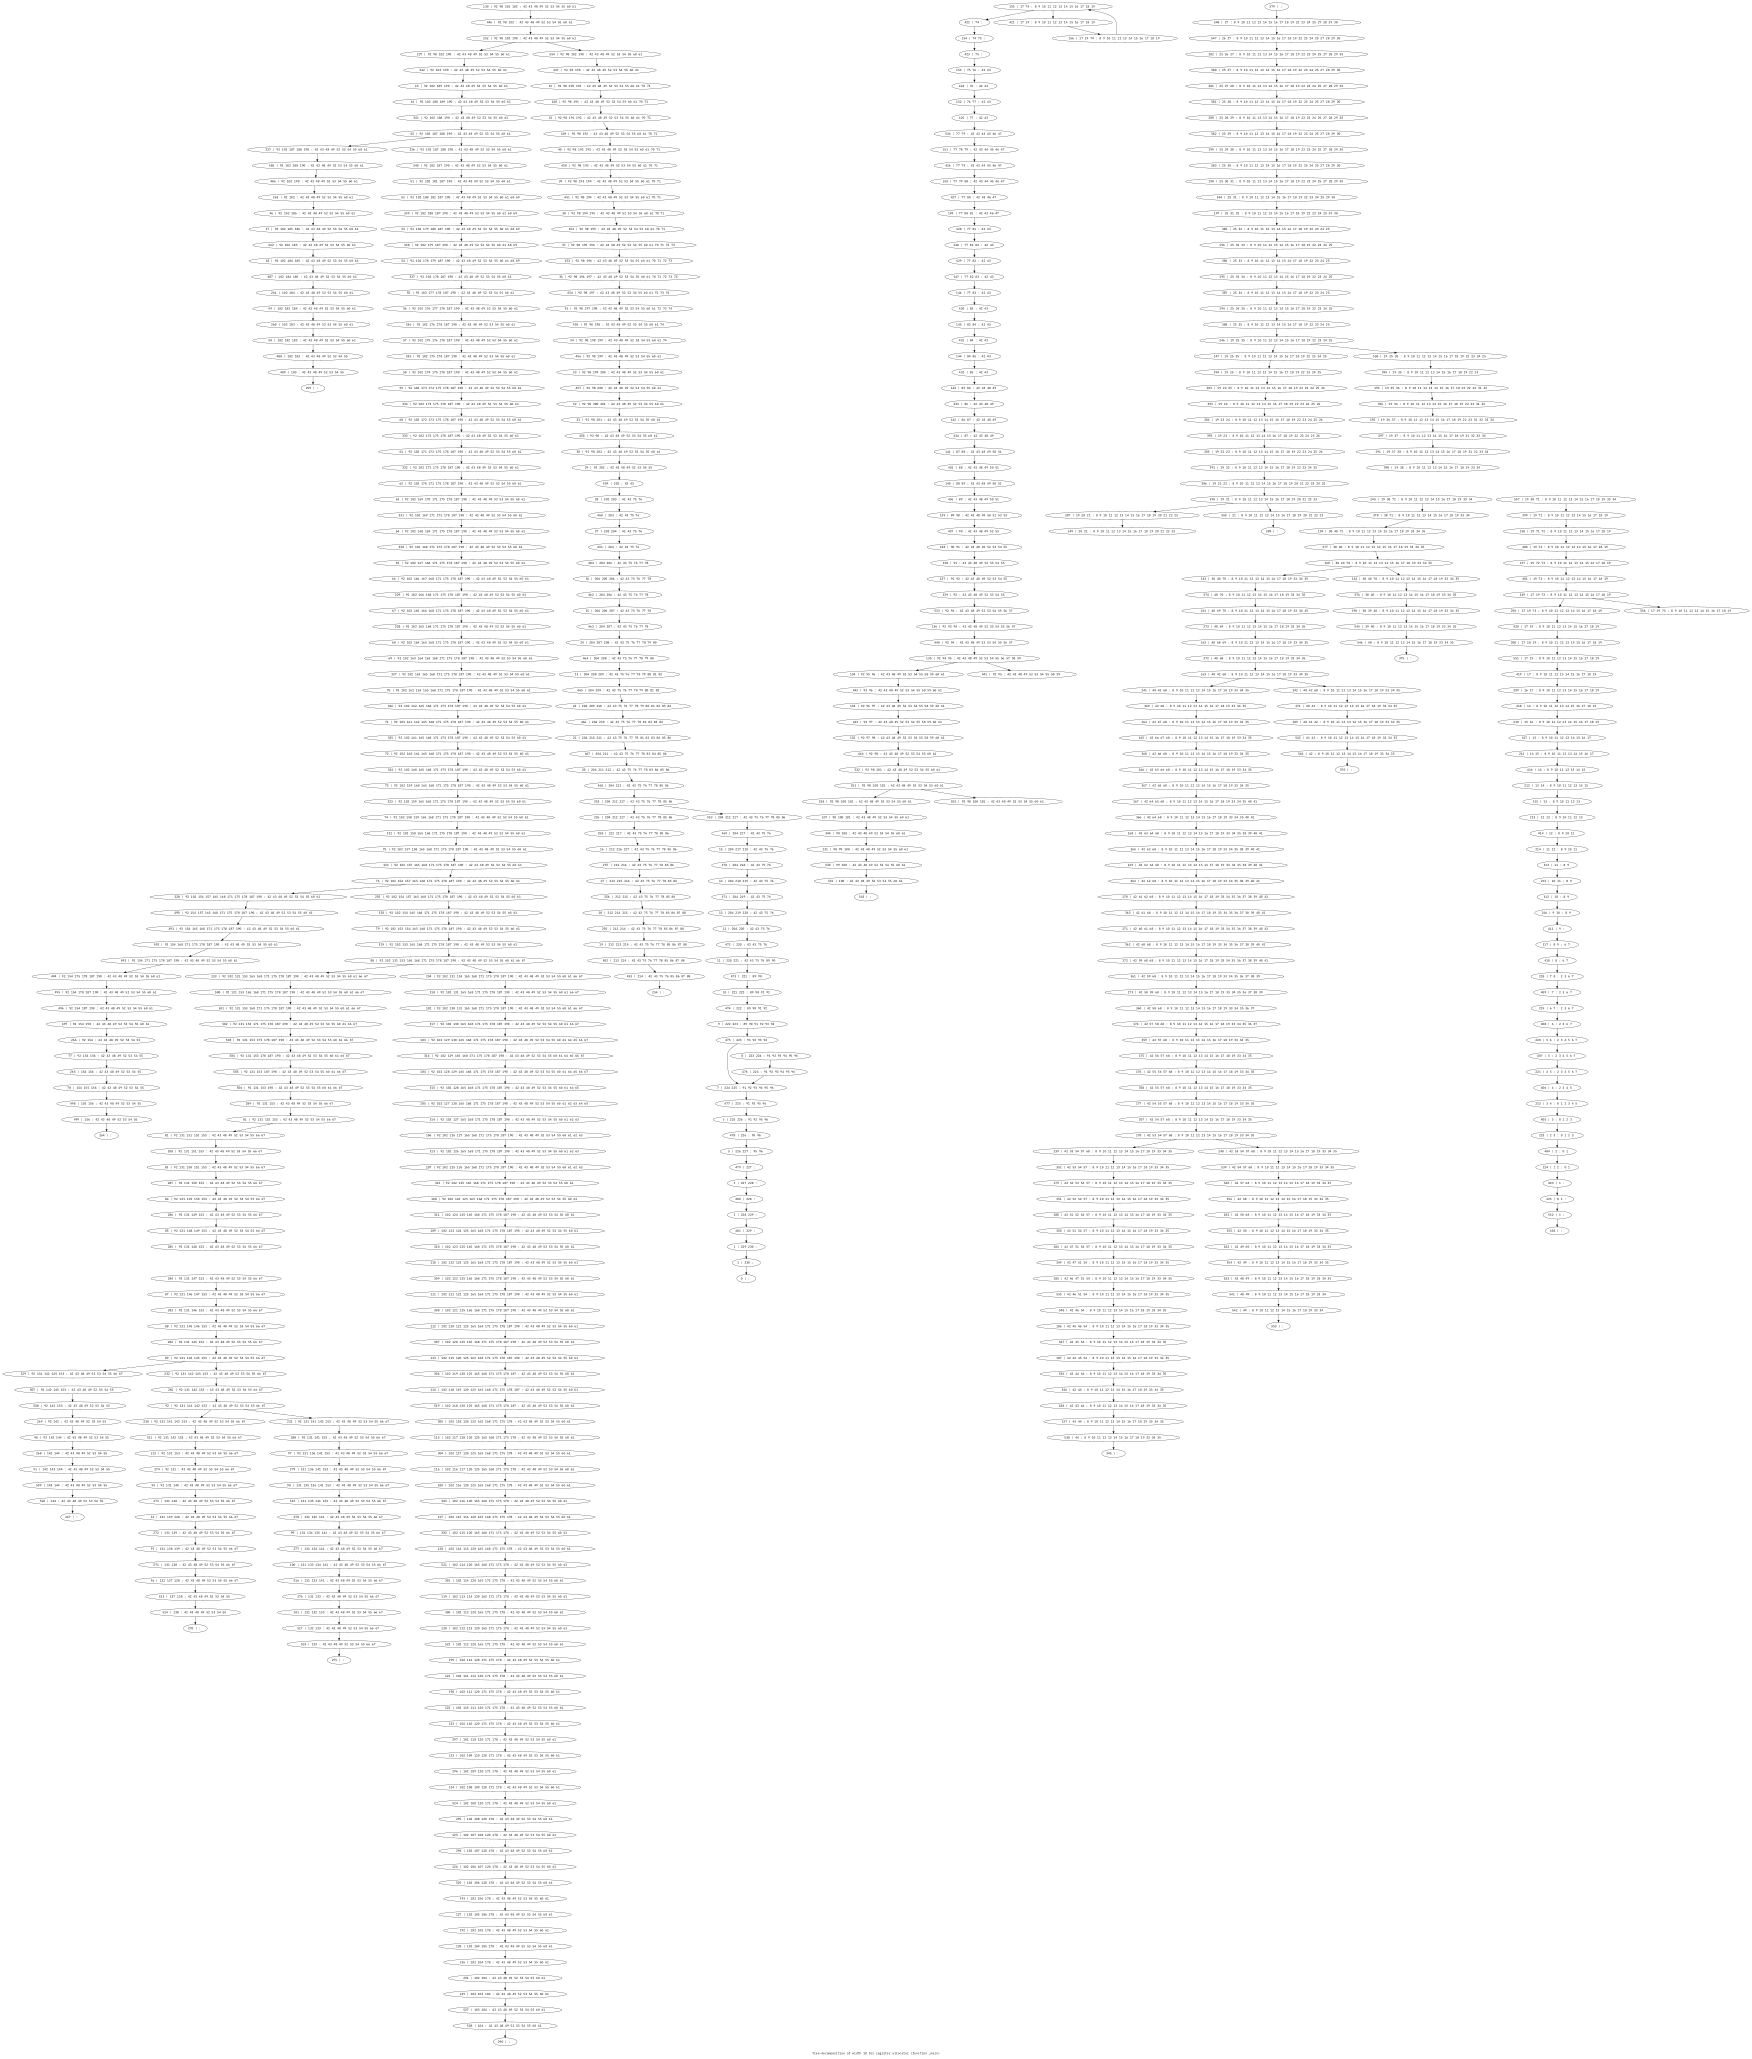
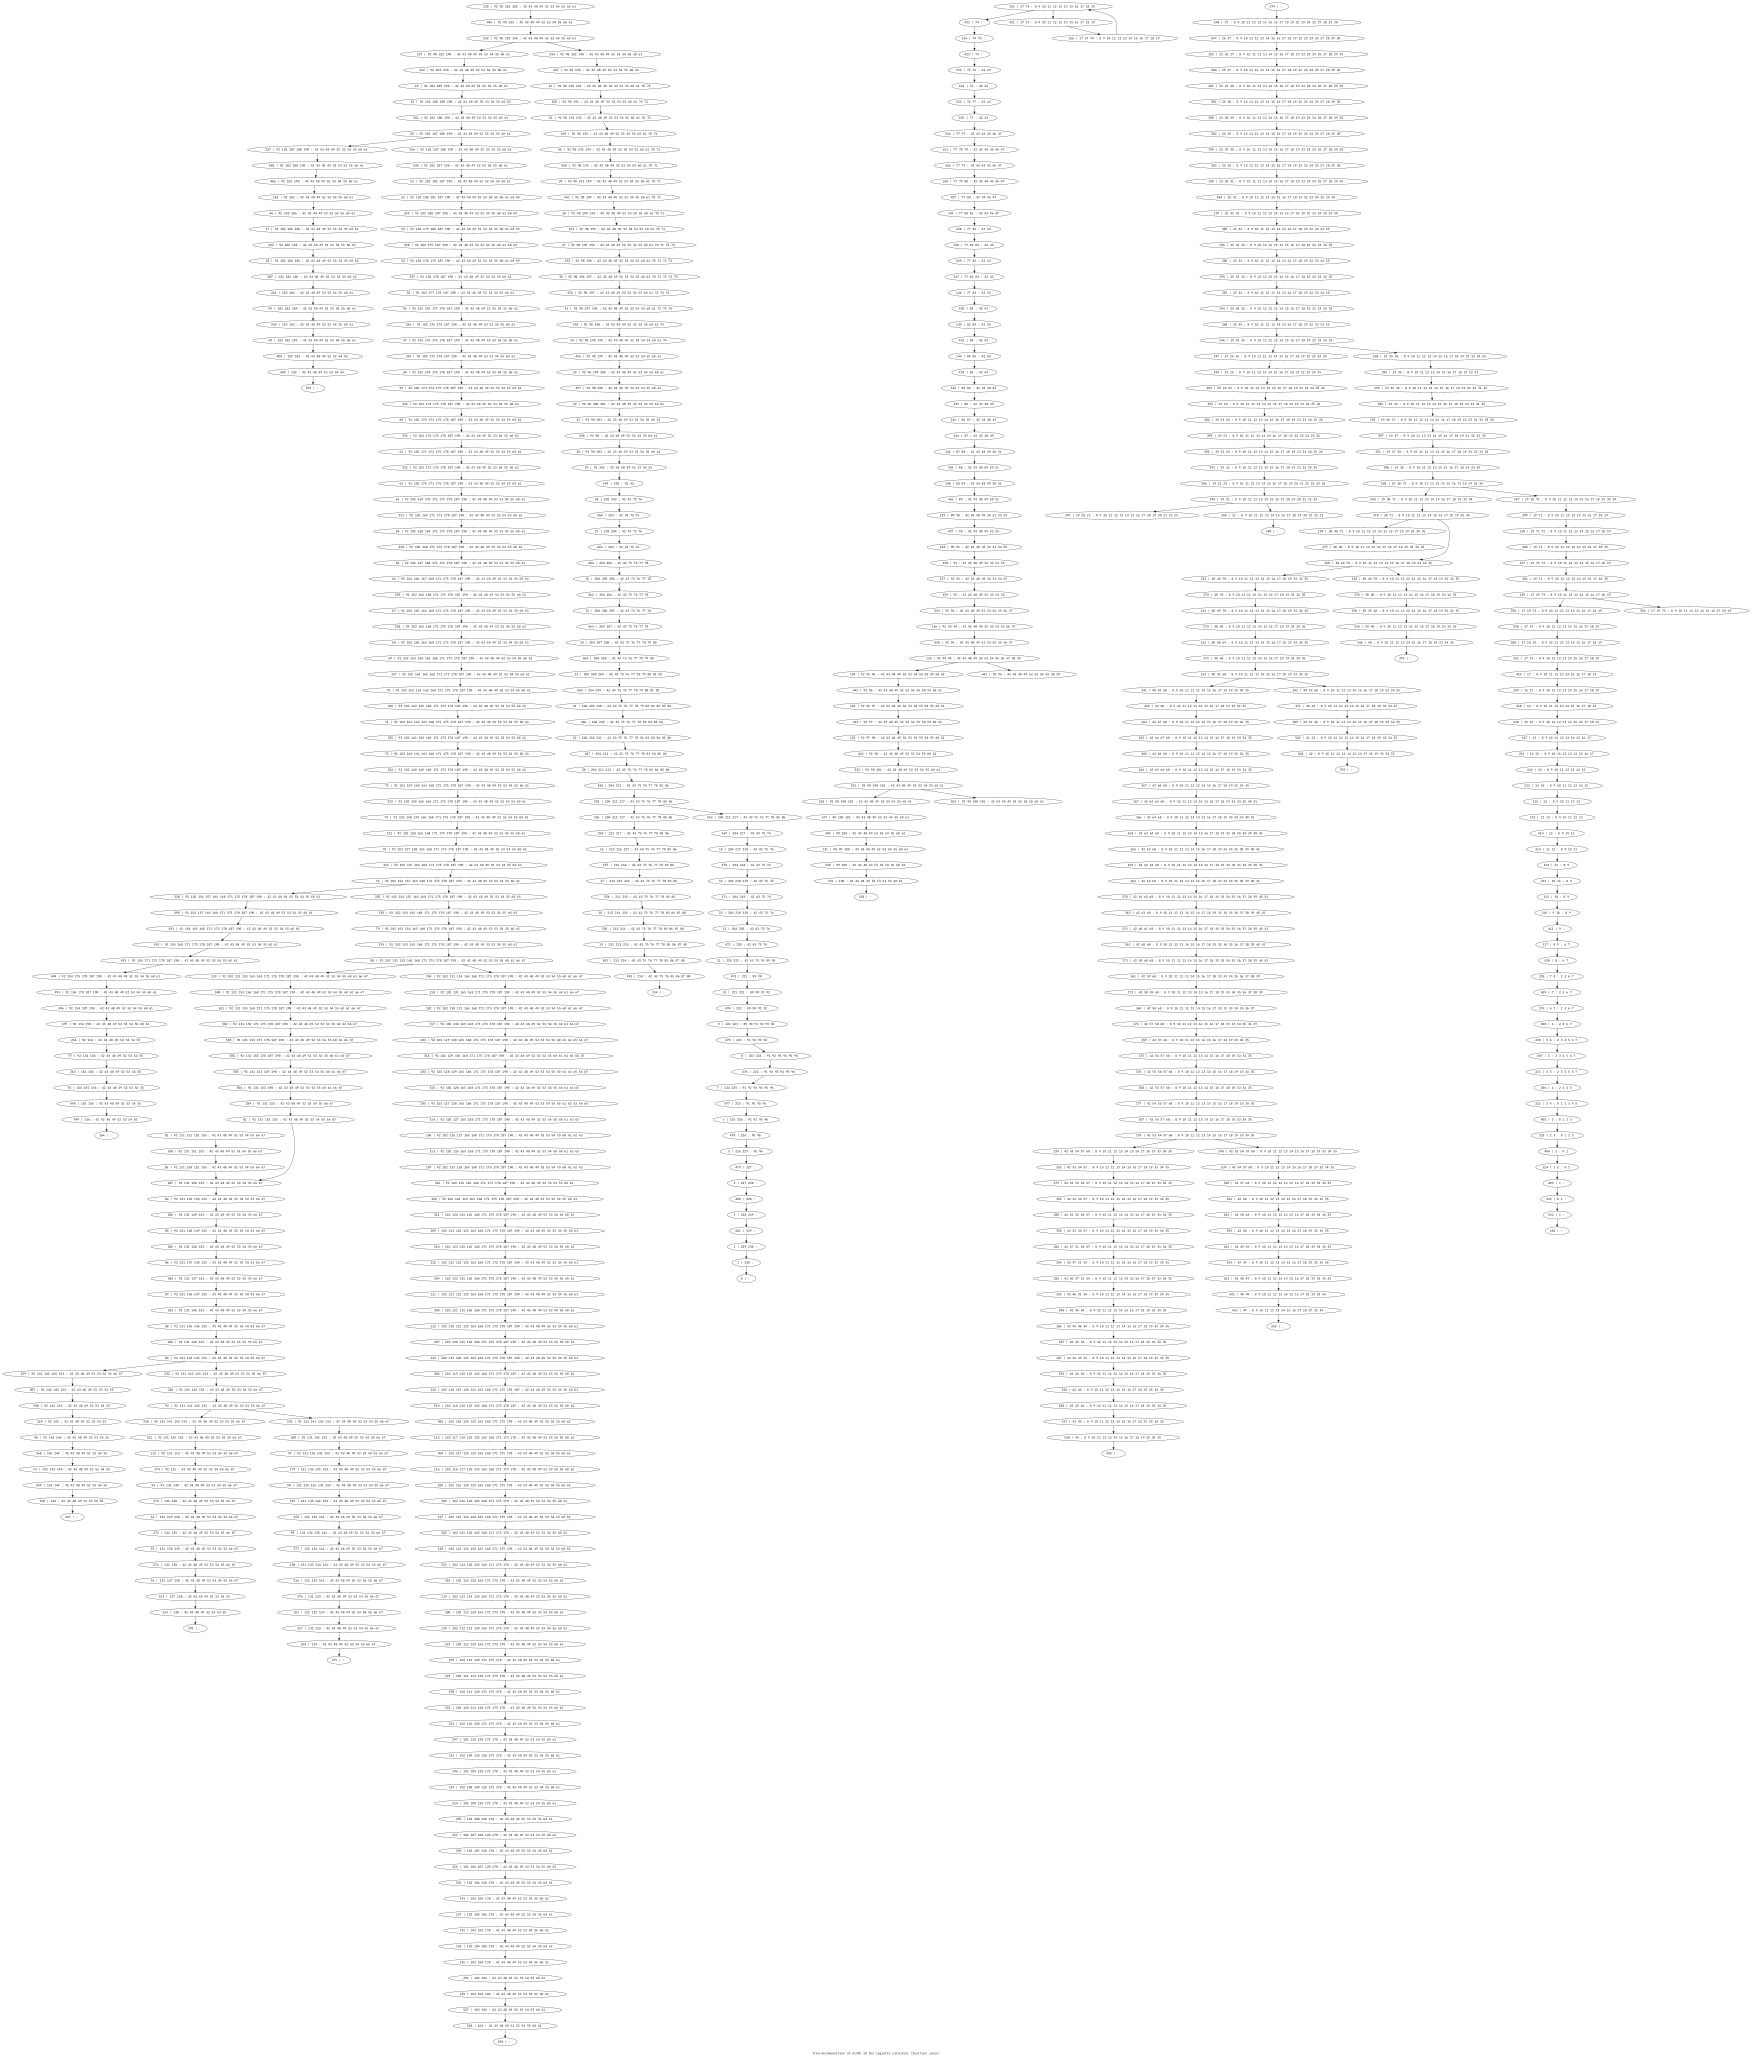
node "248 | 19 38 71 : 8 9 10 11 12 13 14 15 16 17 18 19 33 34": added
node "549 | 20 21 : 8 9 10 11 12 13 14 15 16 17 18 19 20 21 22 23": removed
edge "377 | 38 40 : 8 9 10 11 12 13 14 15 16 17 18 19 33 34 35" -> "160 | 38 40 70 : 8 9 10 11 12 13 14 15 16 17 18 19 33 34 35": now "378 | 38 71 : 8 9 10 11 12 13 14 15 16 17 18 19 33 34" -> "160 | 38 40 70 : 8 9 10 11 12 13 14 15 16 17 18 19 33 34 35"
edge "17 | 212 215 216 : 42 43 75 76 77 78 85 86" -> "256 | 212 215 : 42 43 75 76 77 78 85 86": removed
edge "475 | 223 : 91 92 93 94" -> "7 | 224 225 : 91 92 93 94 95 96": now "475 | 223 : 91 92 93 94" -> "8 | 223 224 : 91 92 93 94 95 96"
edge "81 | 92 131 152 153 : 42 43 48 49 52 53 54 55 66 67" -> "82 | 92 131 151 152 153 : 42 43 48 49 52 53 54 55 66 67": now "81 | 92 131 152 153 : 42 43 48 49 52 53 54 55 66 67" -> "287 | 92 131 150 153 : 42 43 48 49 52 53 54 55 66 67"
node "86 | 92 131 147 148 153 : 42 43 48 49 52 53 54 55 66 67": added
edge "229 | 92 131 142 145 153 : 42 43 48 49 52 53 54 55 66 67" -> "507 | 92 142 145 153 : 42 43 48 49 52 53 54 55": added
edge "526 | 102 104 178 : 42 43 48 49 52 53 54 55 60 61" -> "291 | 102 104 : 42 43 48 49 52 53 54 55 60 61": removed
